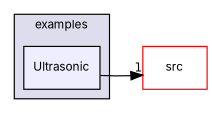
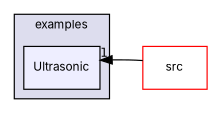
edge "Ultrasonic" -> "src": reversed
